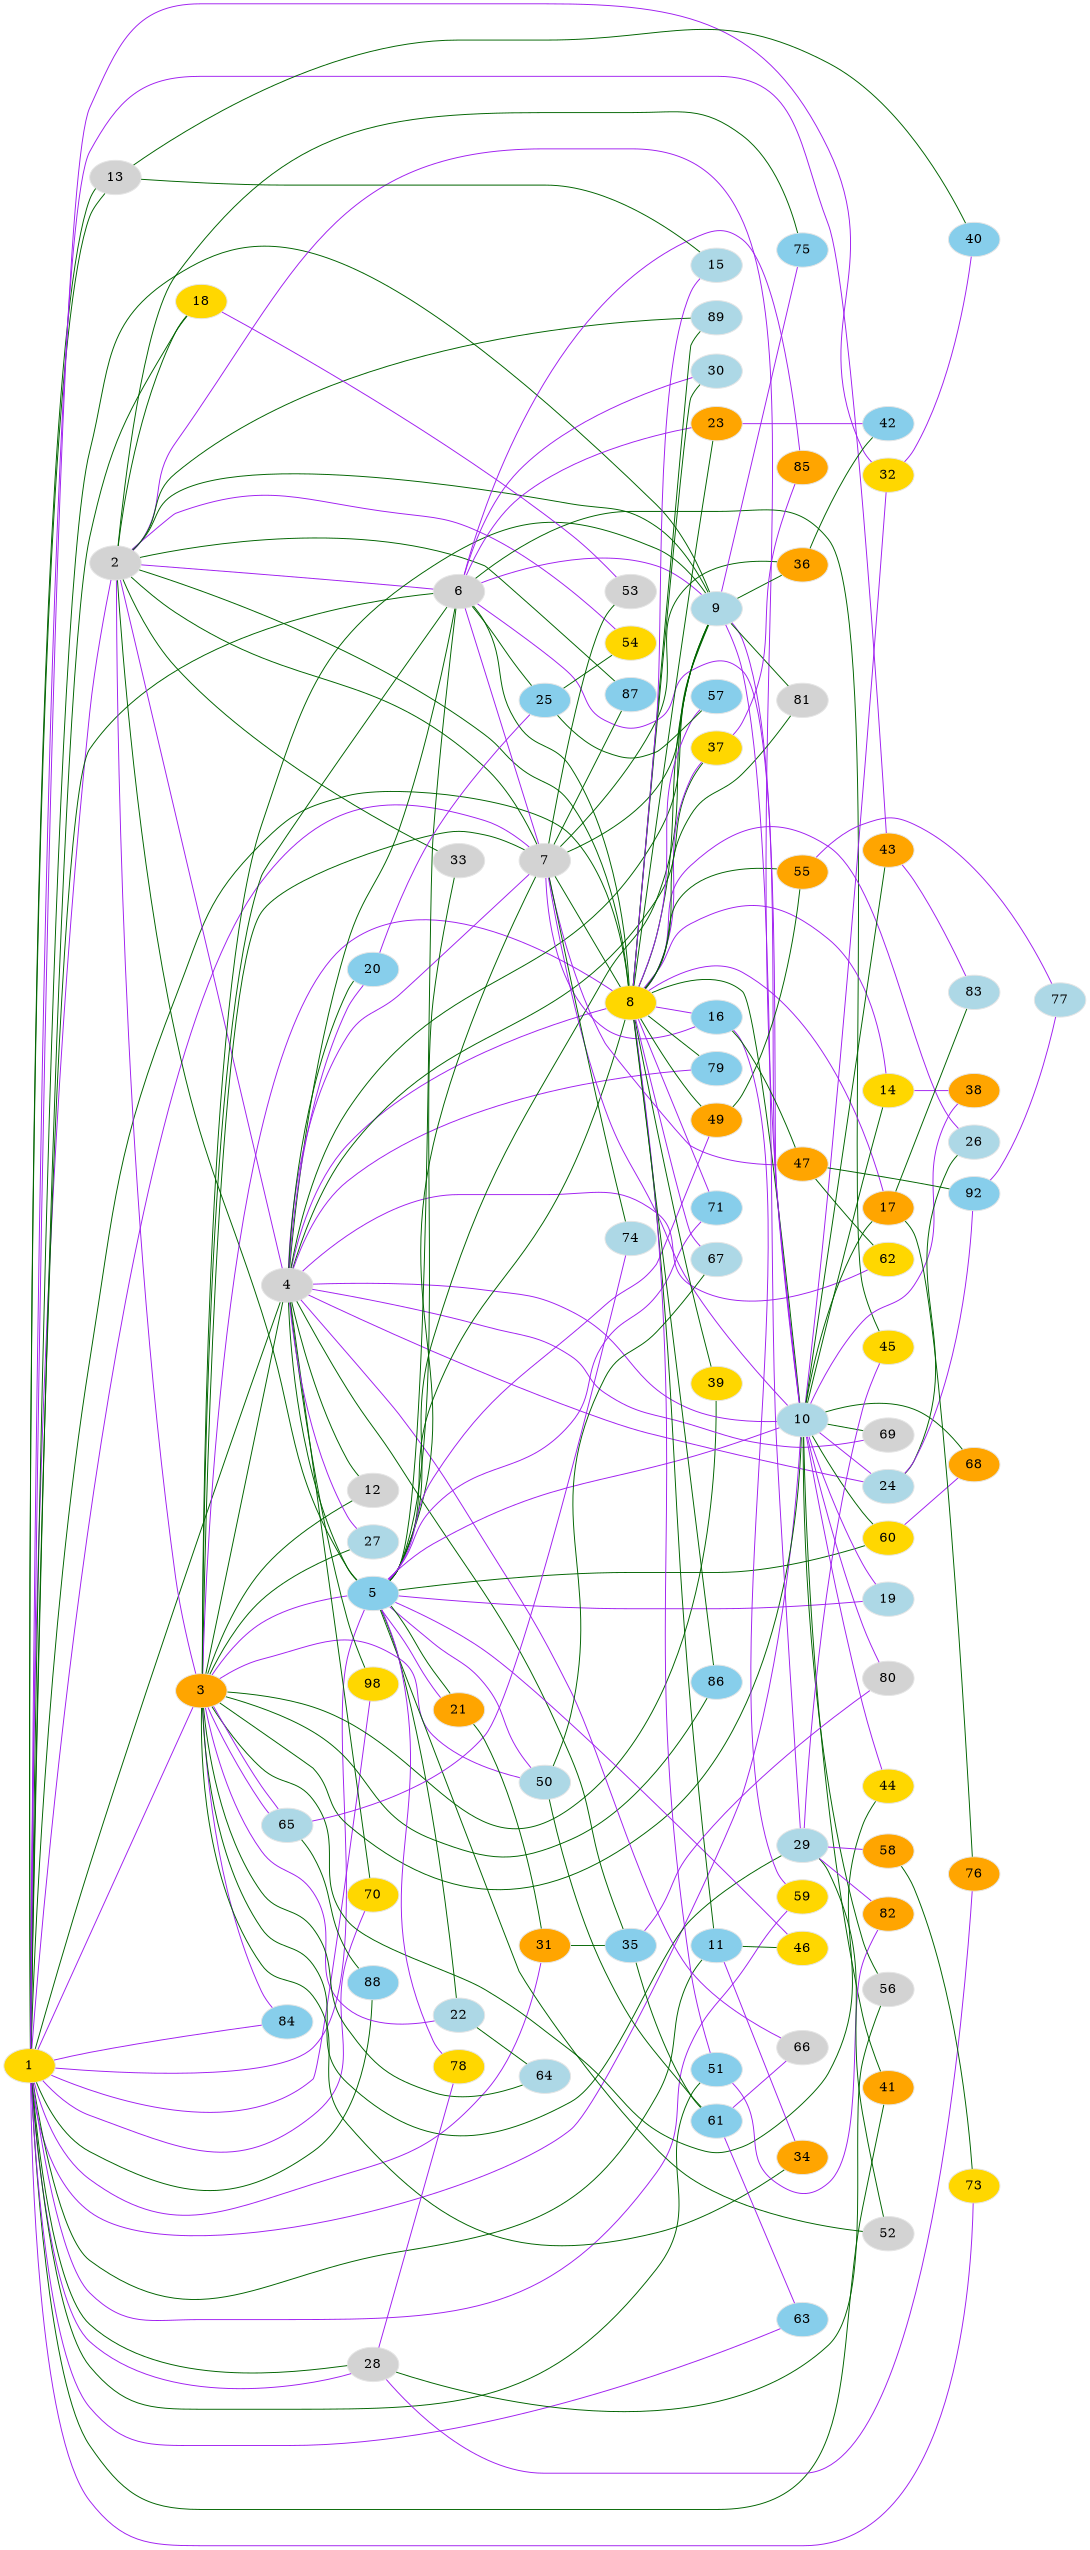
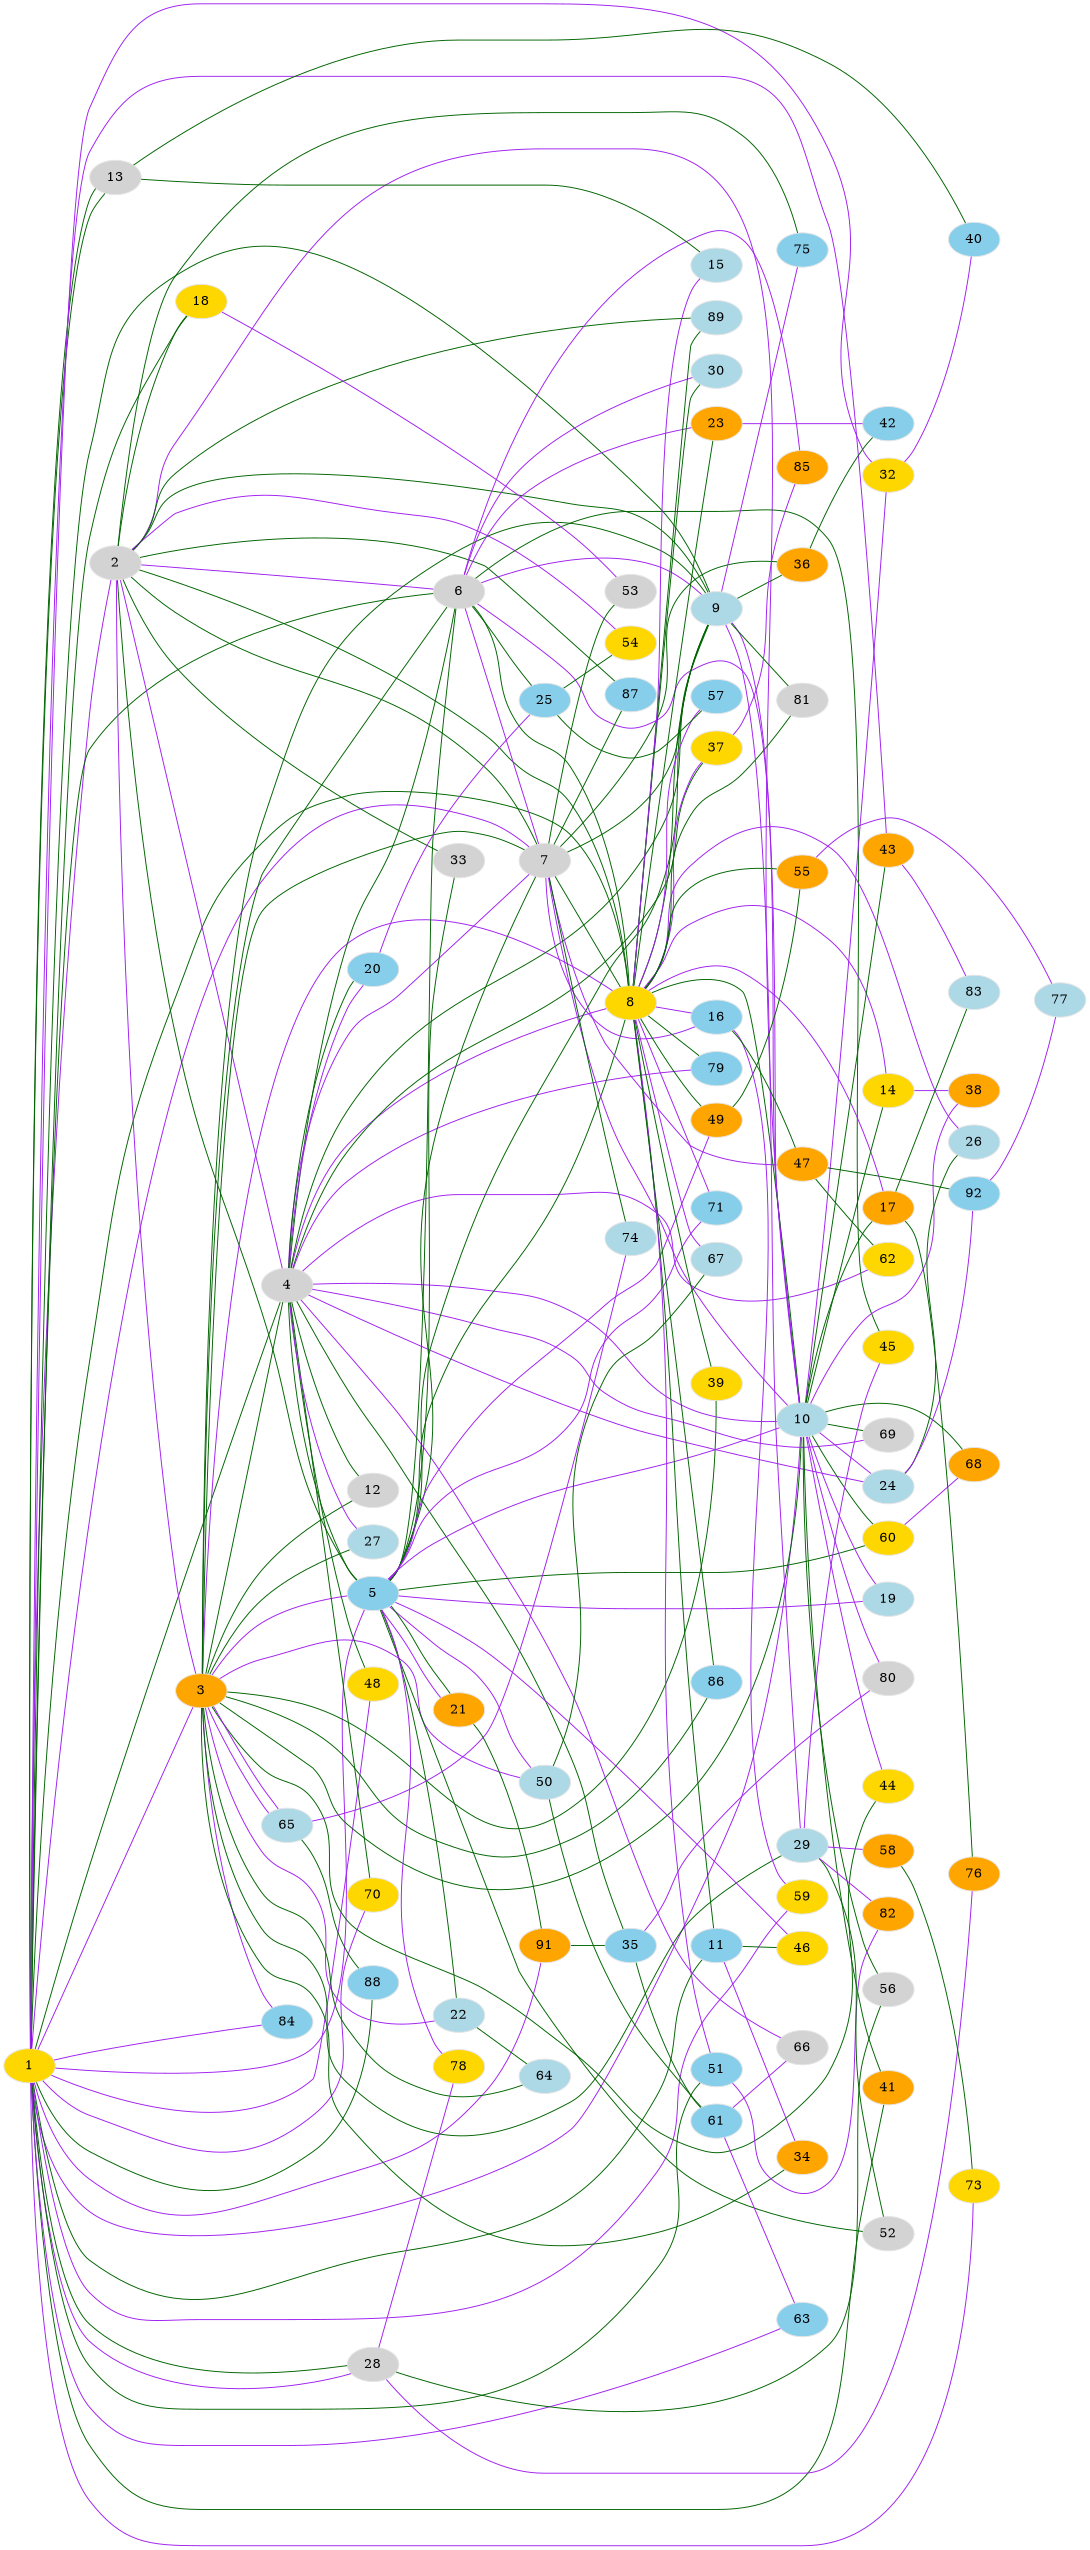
node "98": label "98" -> "48"
node "31": label "31" -> "91"
